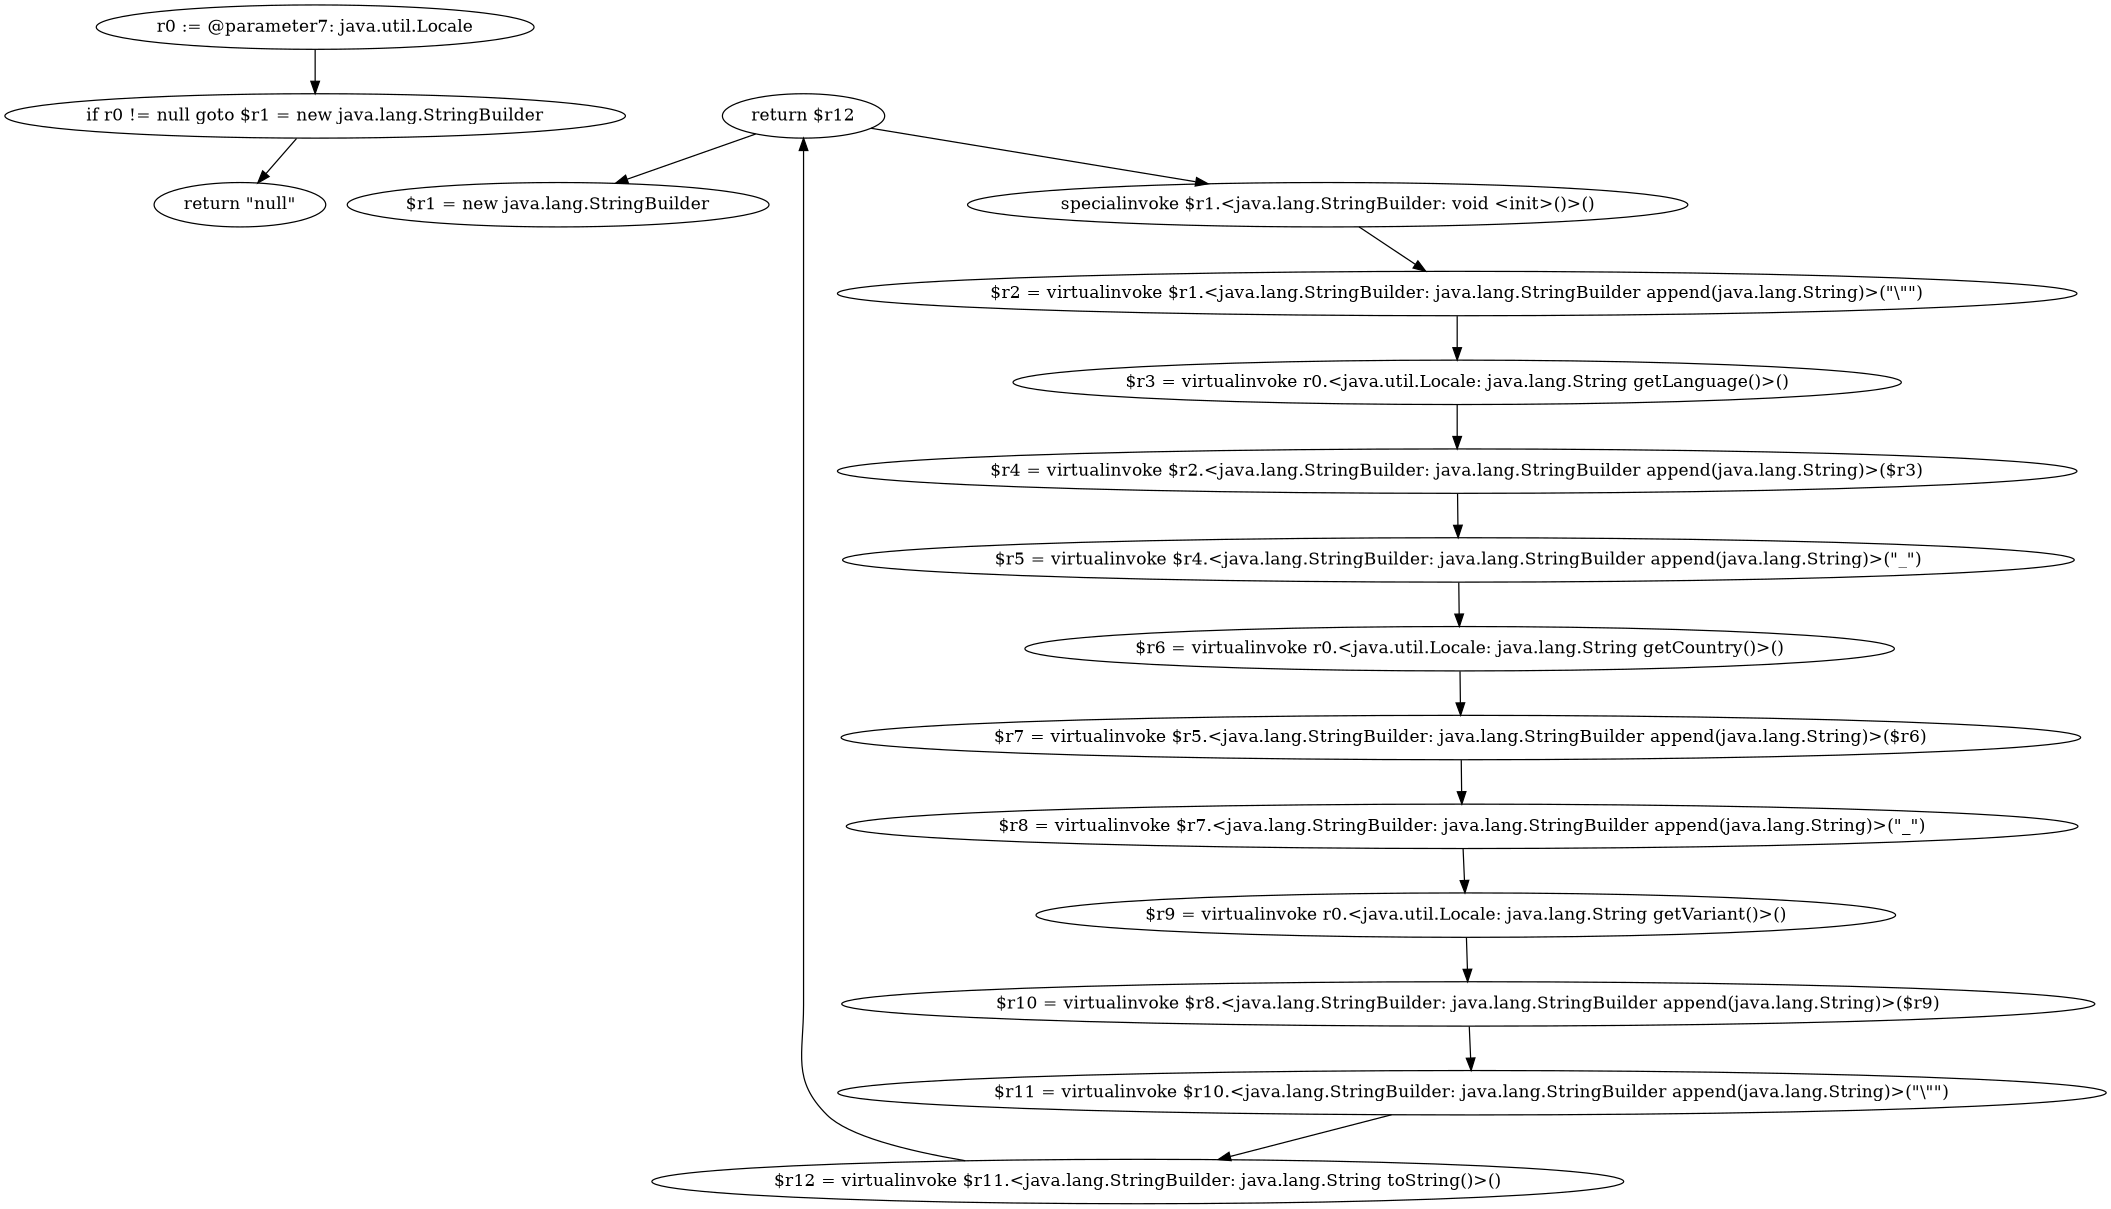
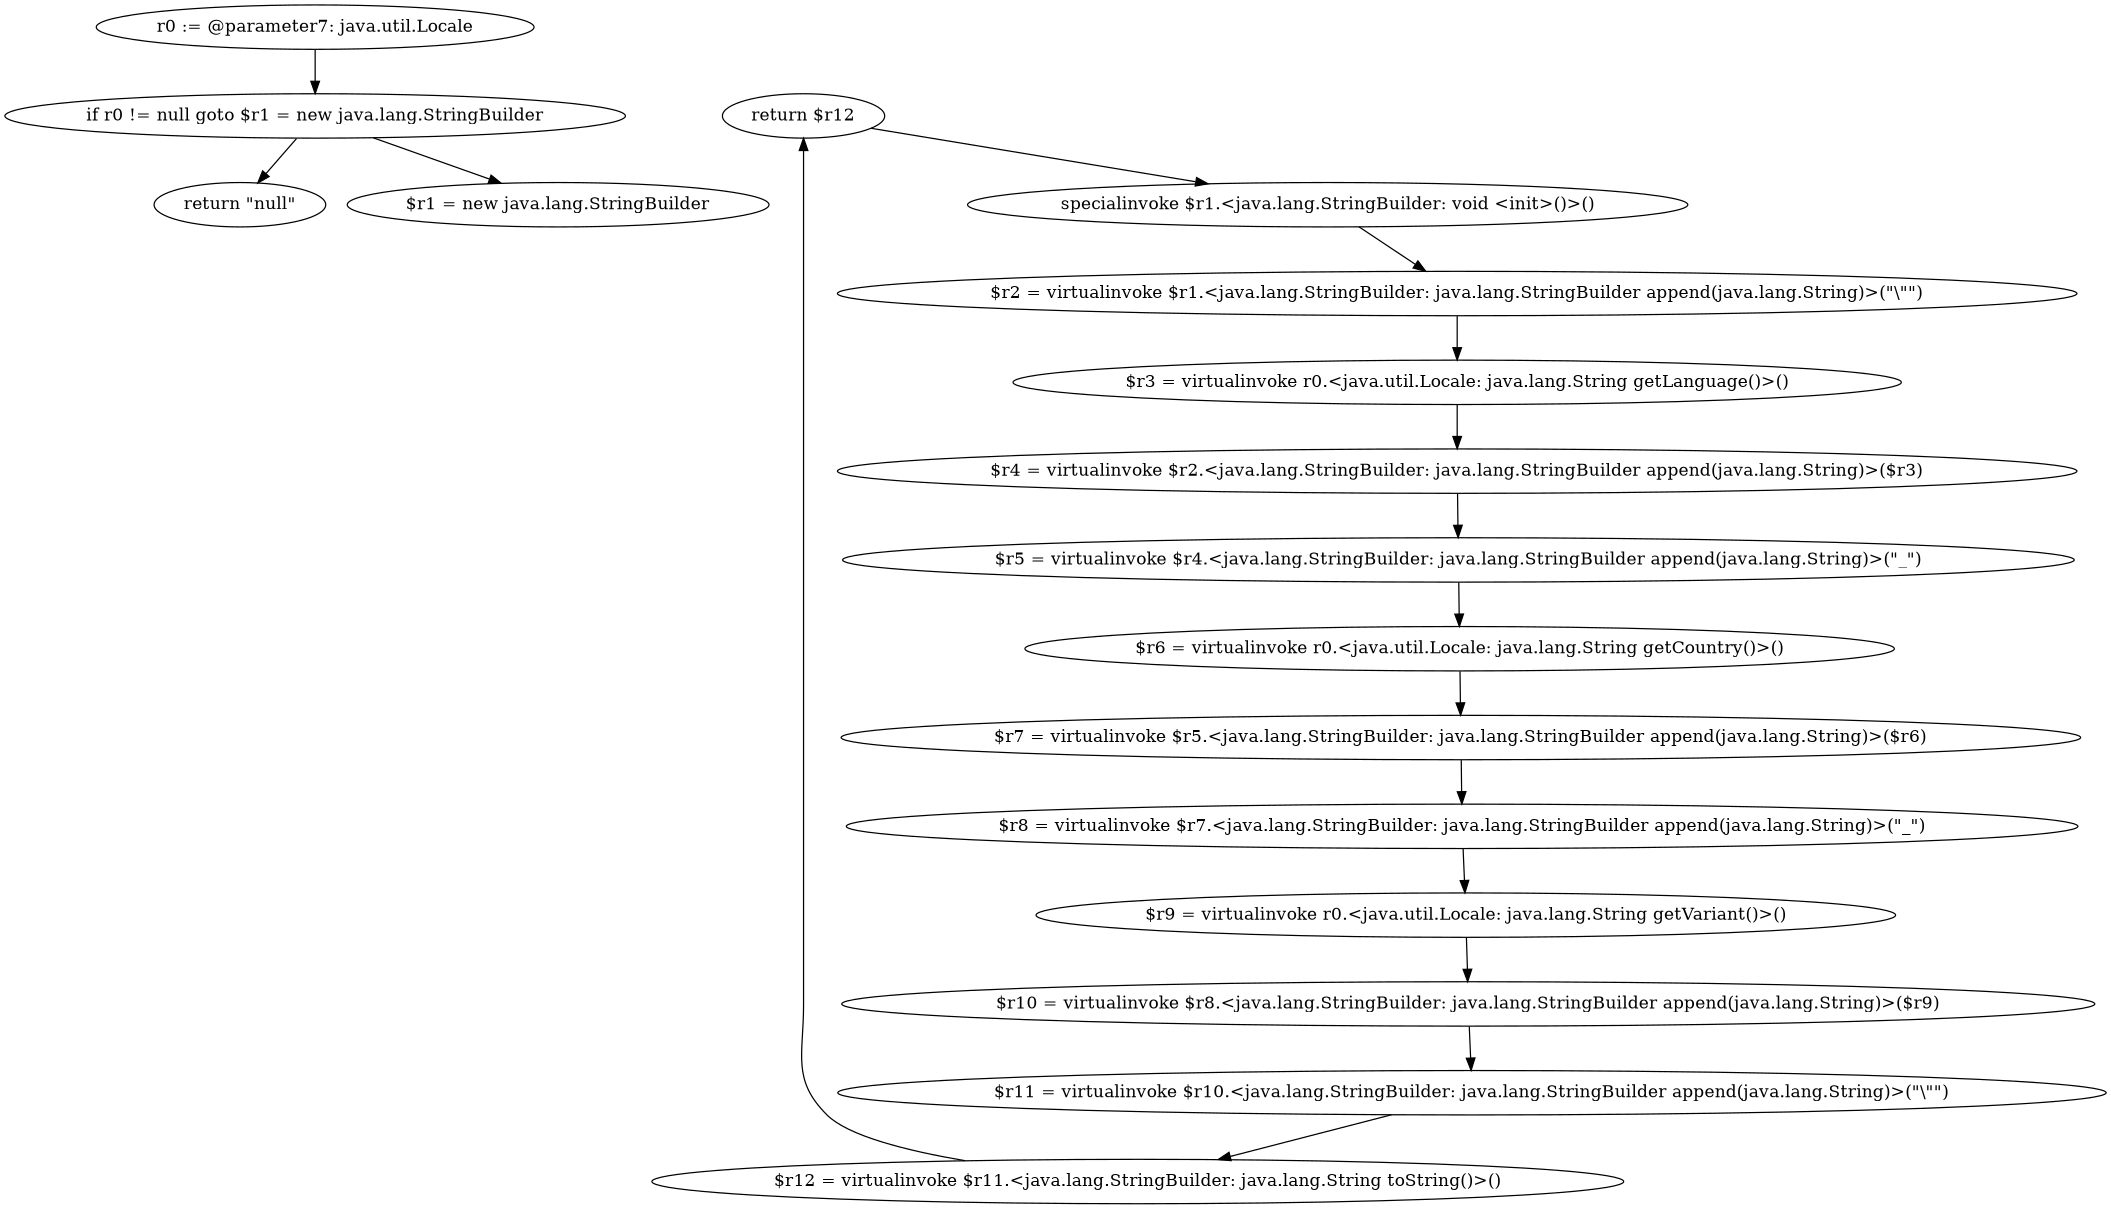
edge "return $r12" -> "$r1 = new java.lang.StringBuilder": now "if r0 != null goto $r1 = new java.lang.StringBuilder" -> "$r1 = new java.lang.StringBuilder"
